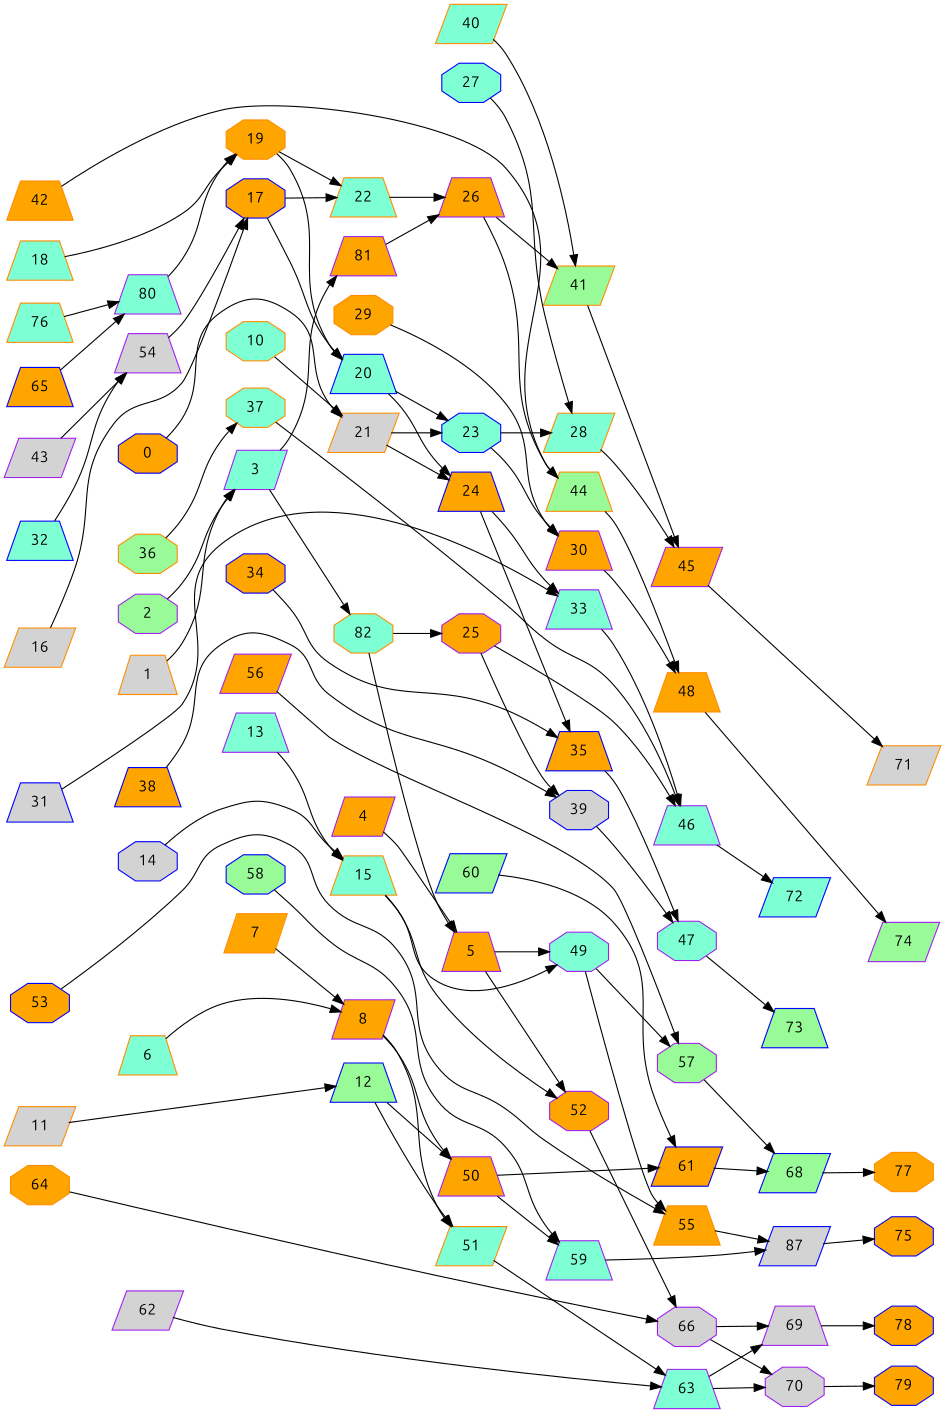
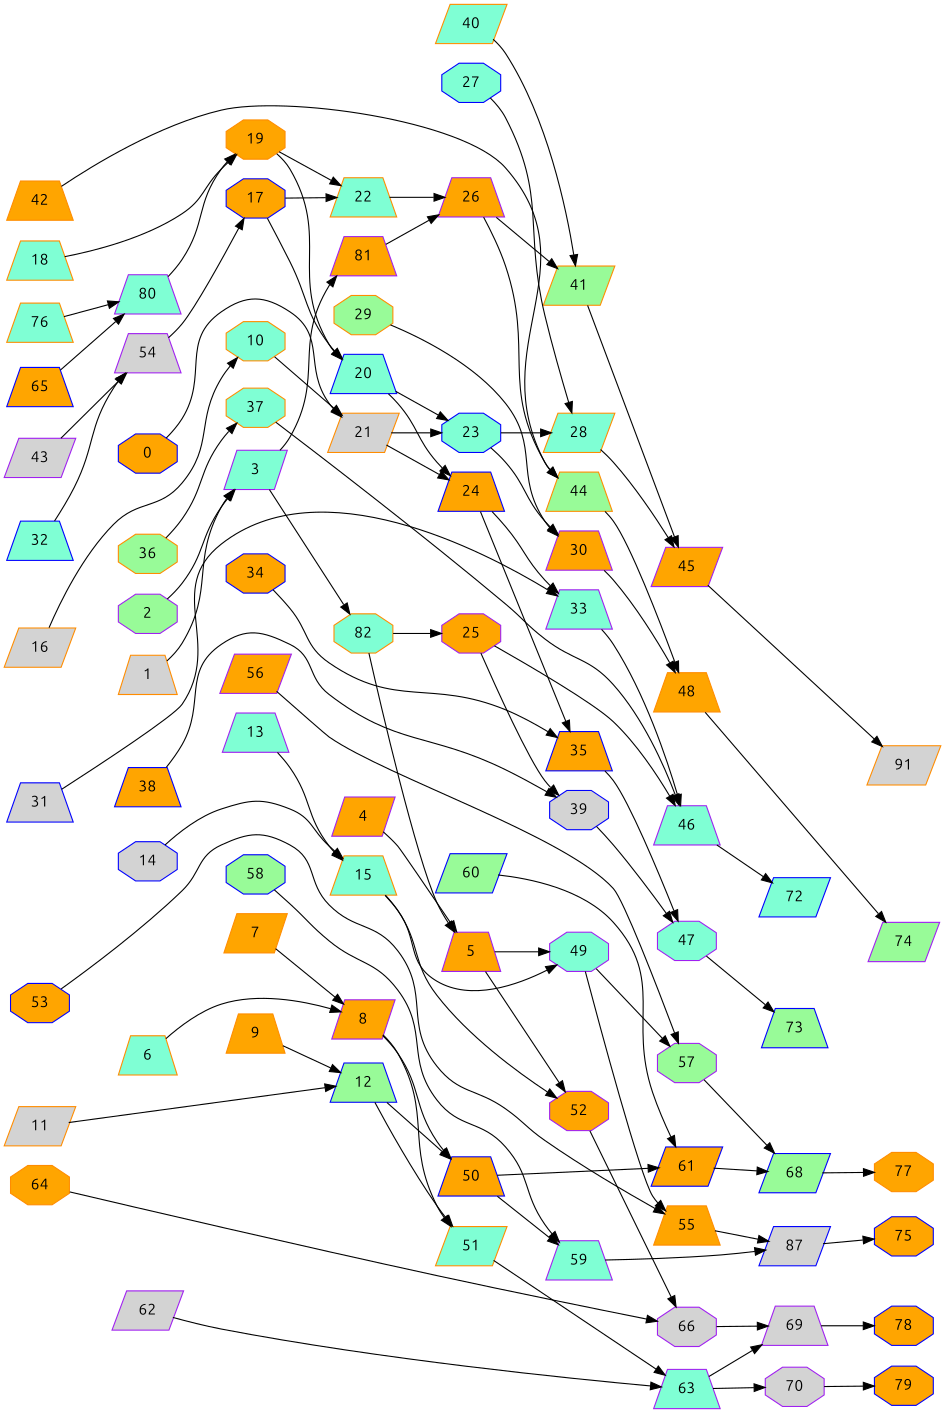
node "29": fillcolor orange -> palegreen
edge "16" -> "17": now "16" -> "10"
node "71": label "71" -> "91"
node "9": added
node "50": color purple -> blue
edge "66" -> "70": removed
